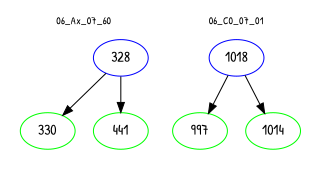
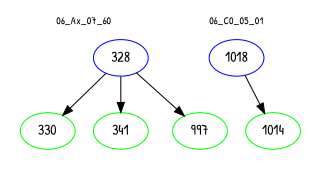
cluster "06_C0_07_01": label "06_C0_07_01" -> "06_C0_05_01"
edge "1018" -> "997": now "328" -> "997"
node "441": label "441" -> "341"
